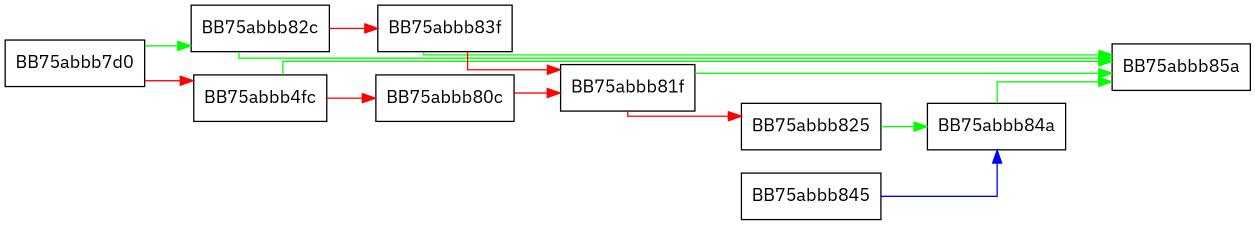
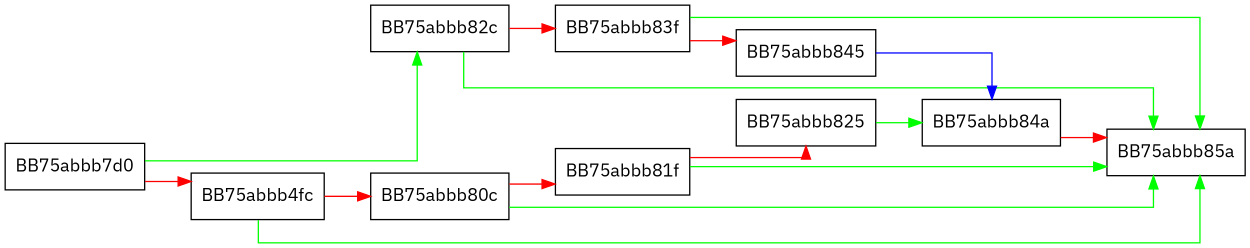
edge "BB75abbb83f" -> "BB75abbb81f": now "BB75abbb83f" -> "BB75abbb845"
edge "BB75abbb84a" -> "BB75abbb85a": color green -> red
edge "BB75abbb80c" -> "BB75abbb85a": added
